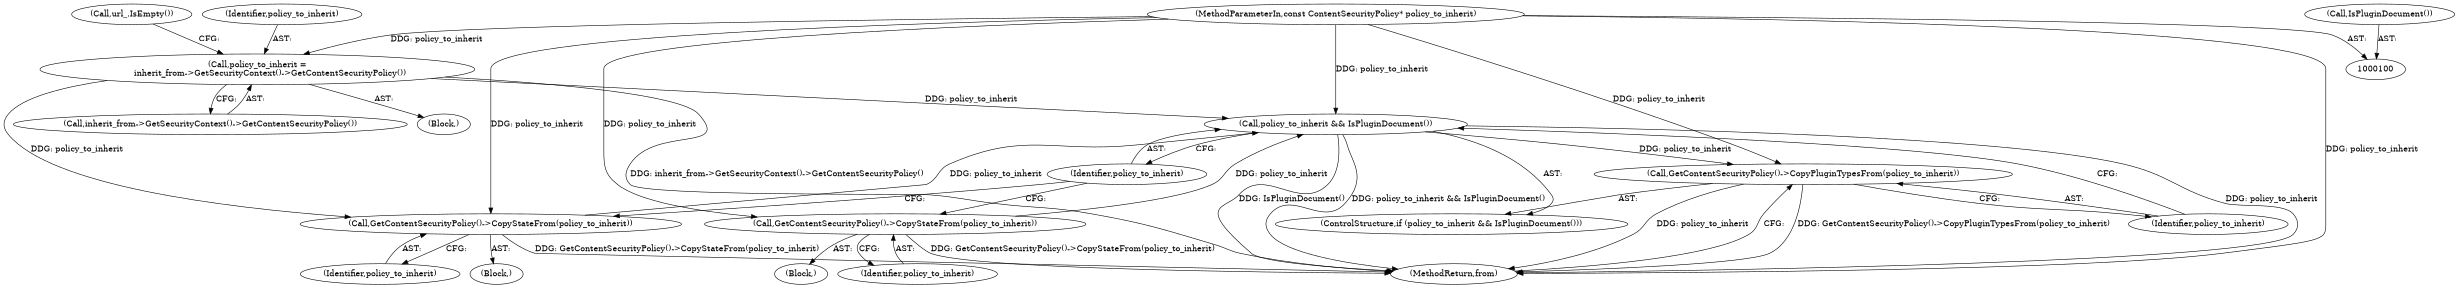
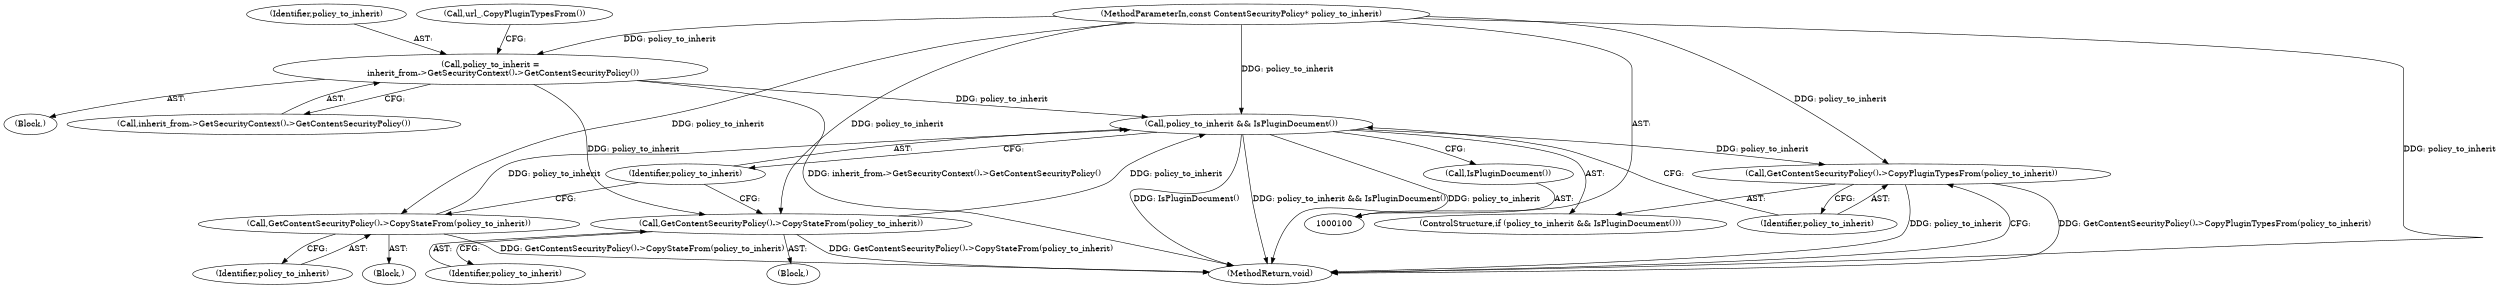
node "(Call,url_.IsEmpty())": label "(Call,url_.IsEmpty())" -> "(Call,url_.CopyPluginTypesFrom())"
edge "(Call,policy_to_inherit && IsPluginDocument())" -> "(Call,IsPluginDocument())": added, label "CFG:"
node "(MethodReturn,from)": label "(MethodReturn,from)" -> "(MethodReturn,void)"
